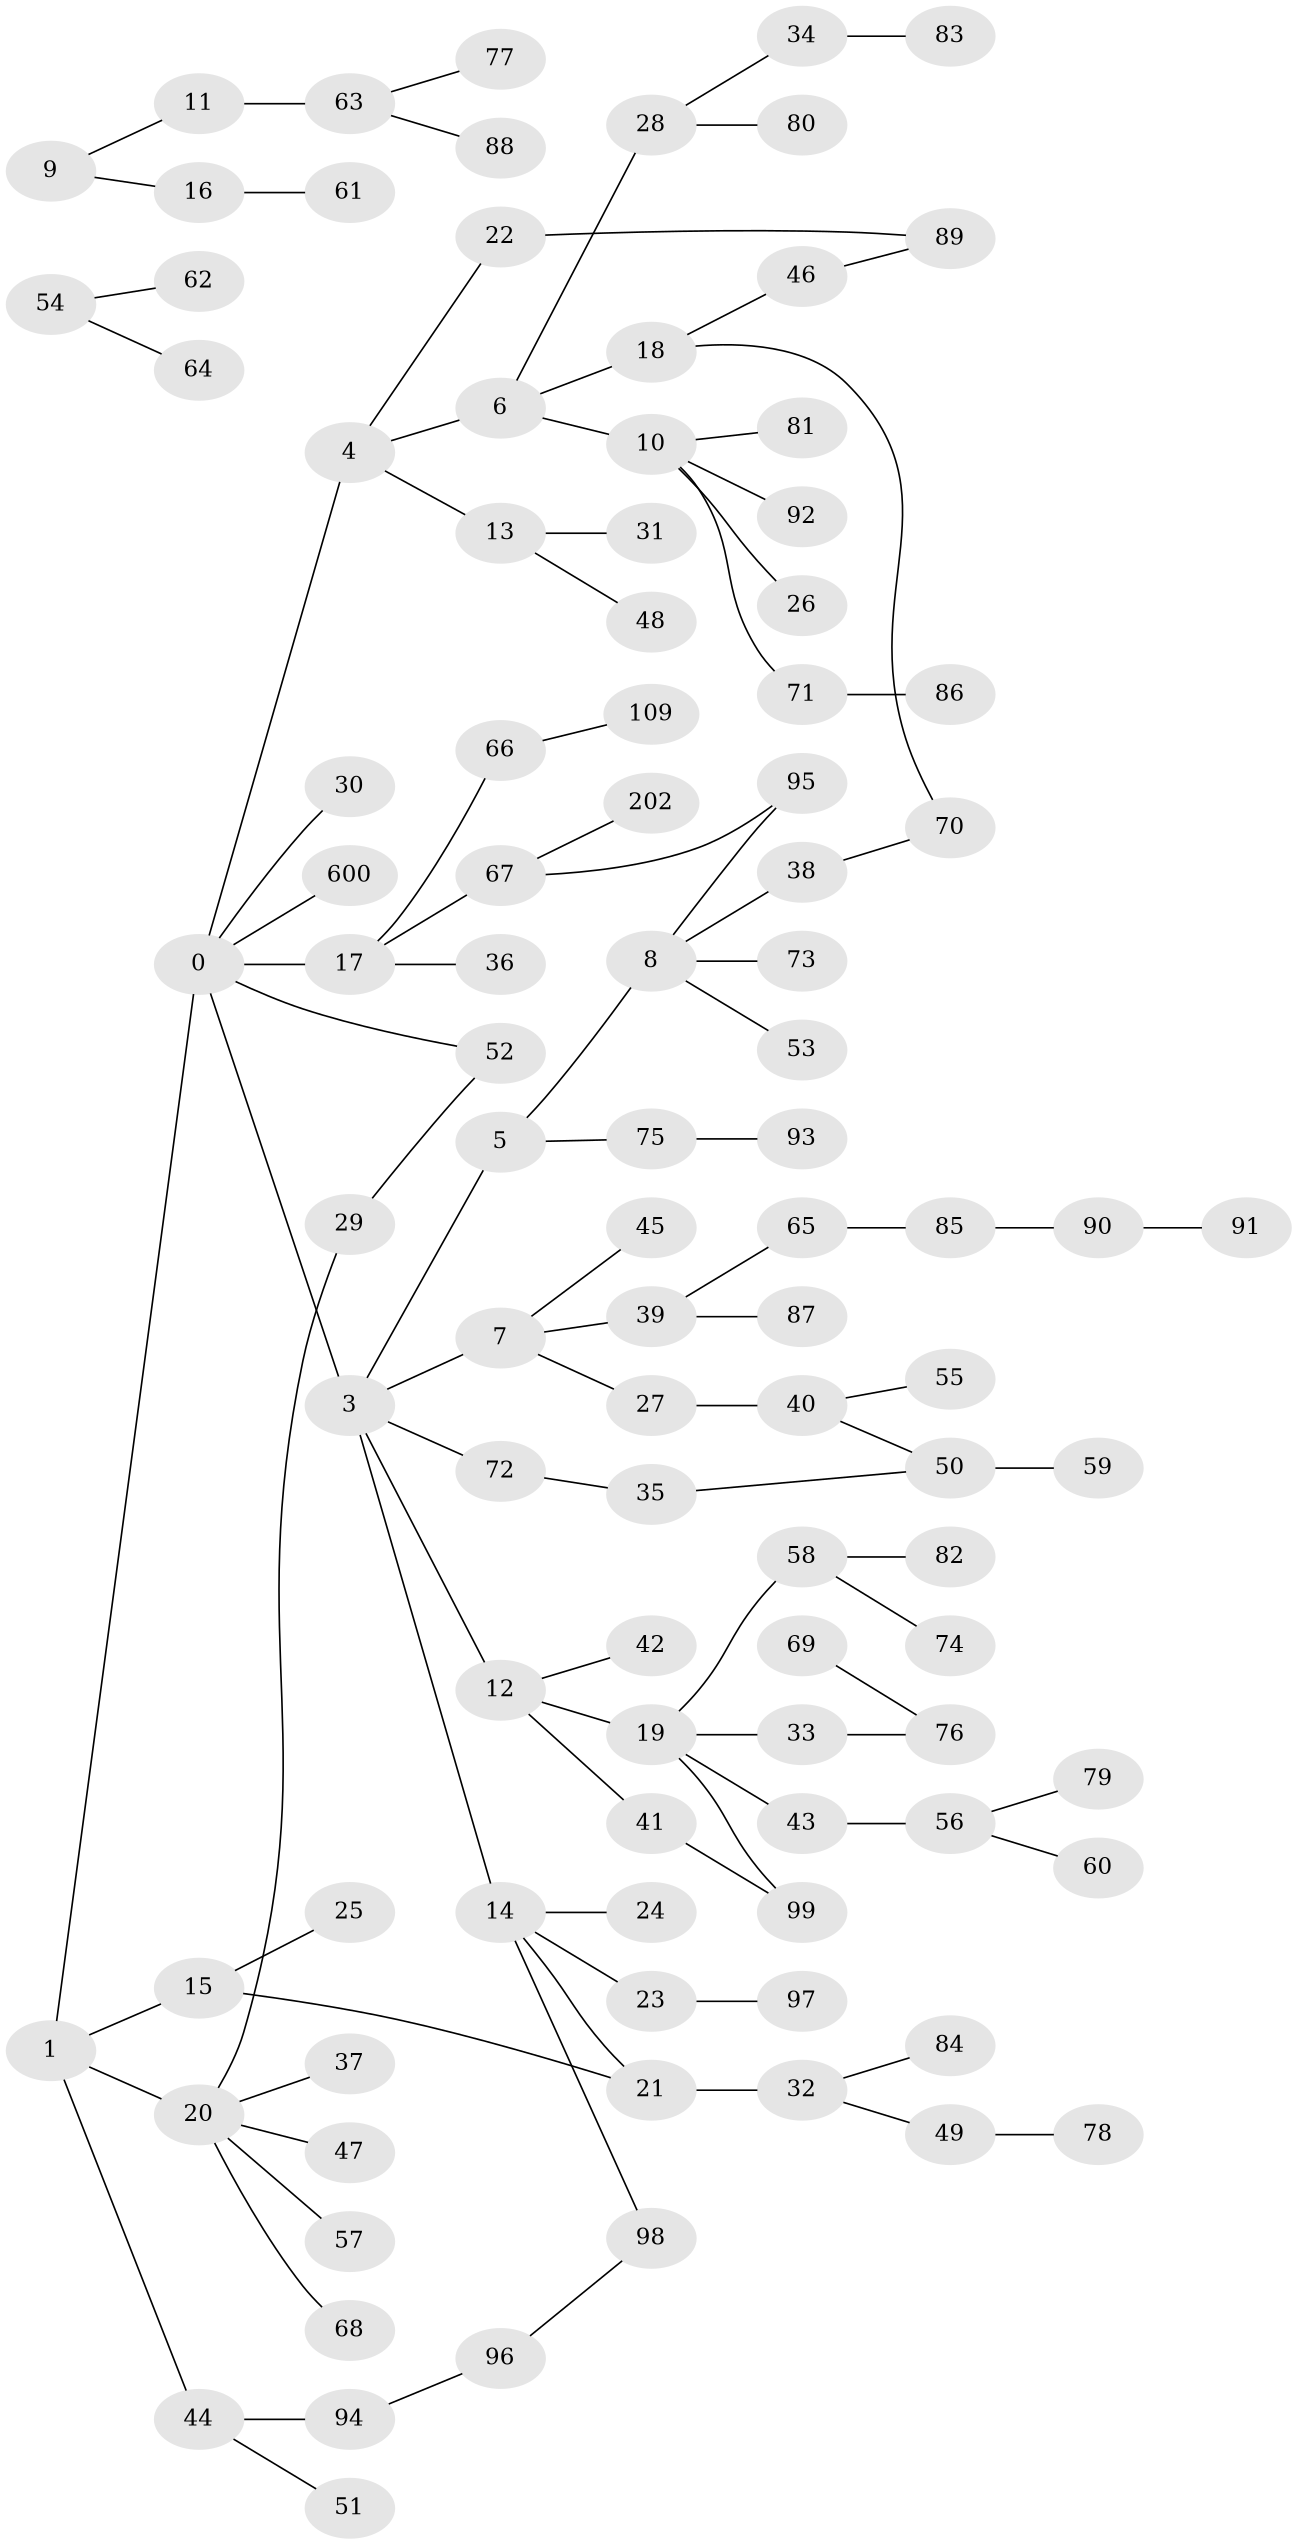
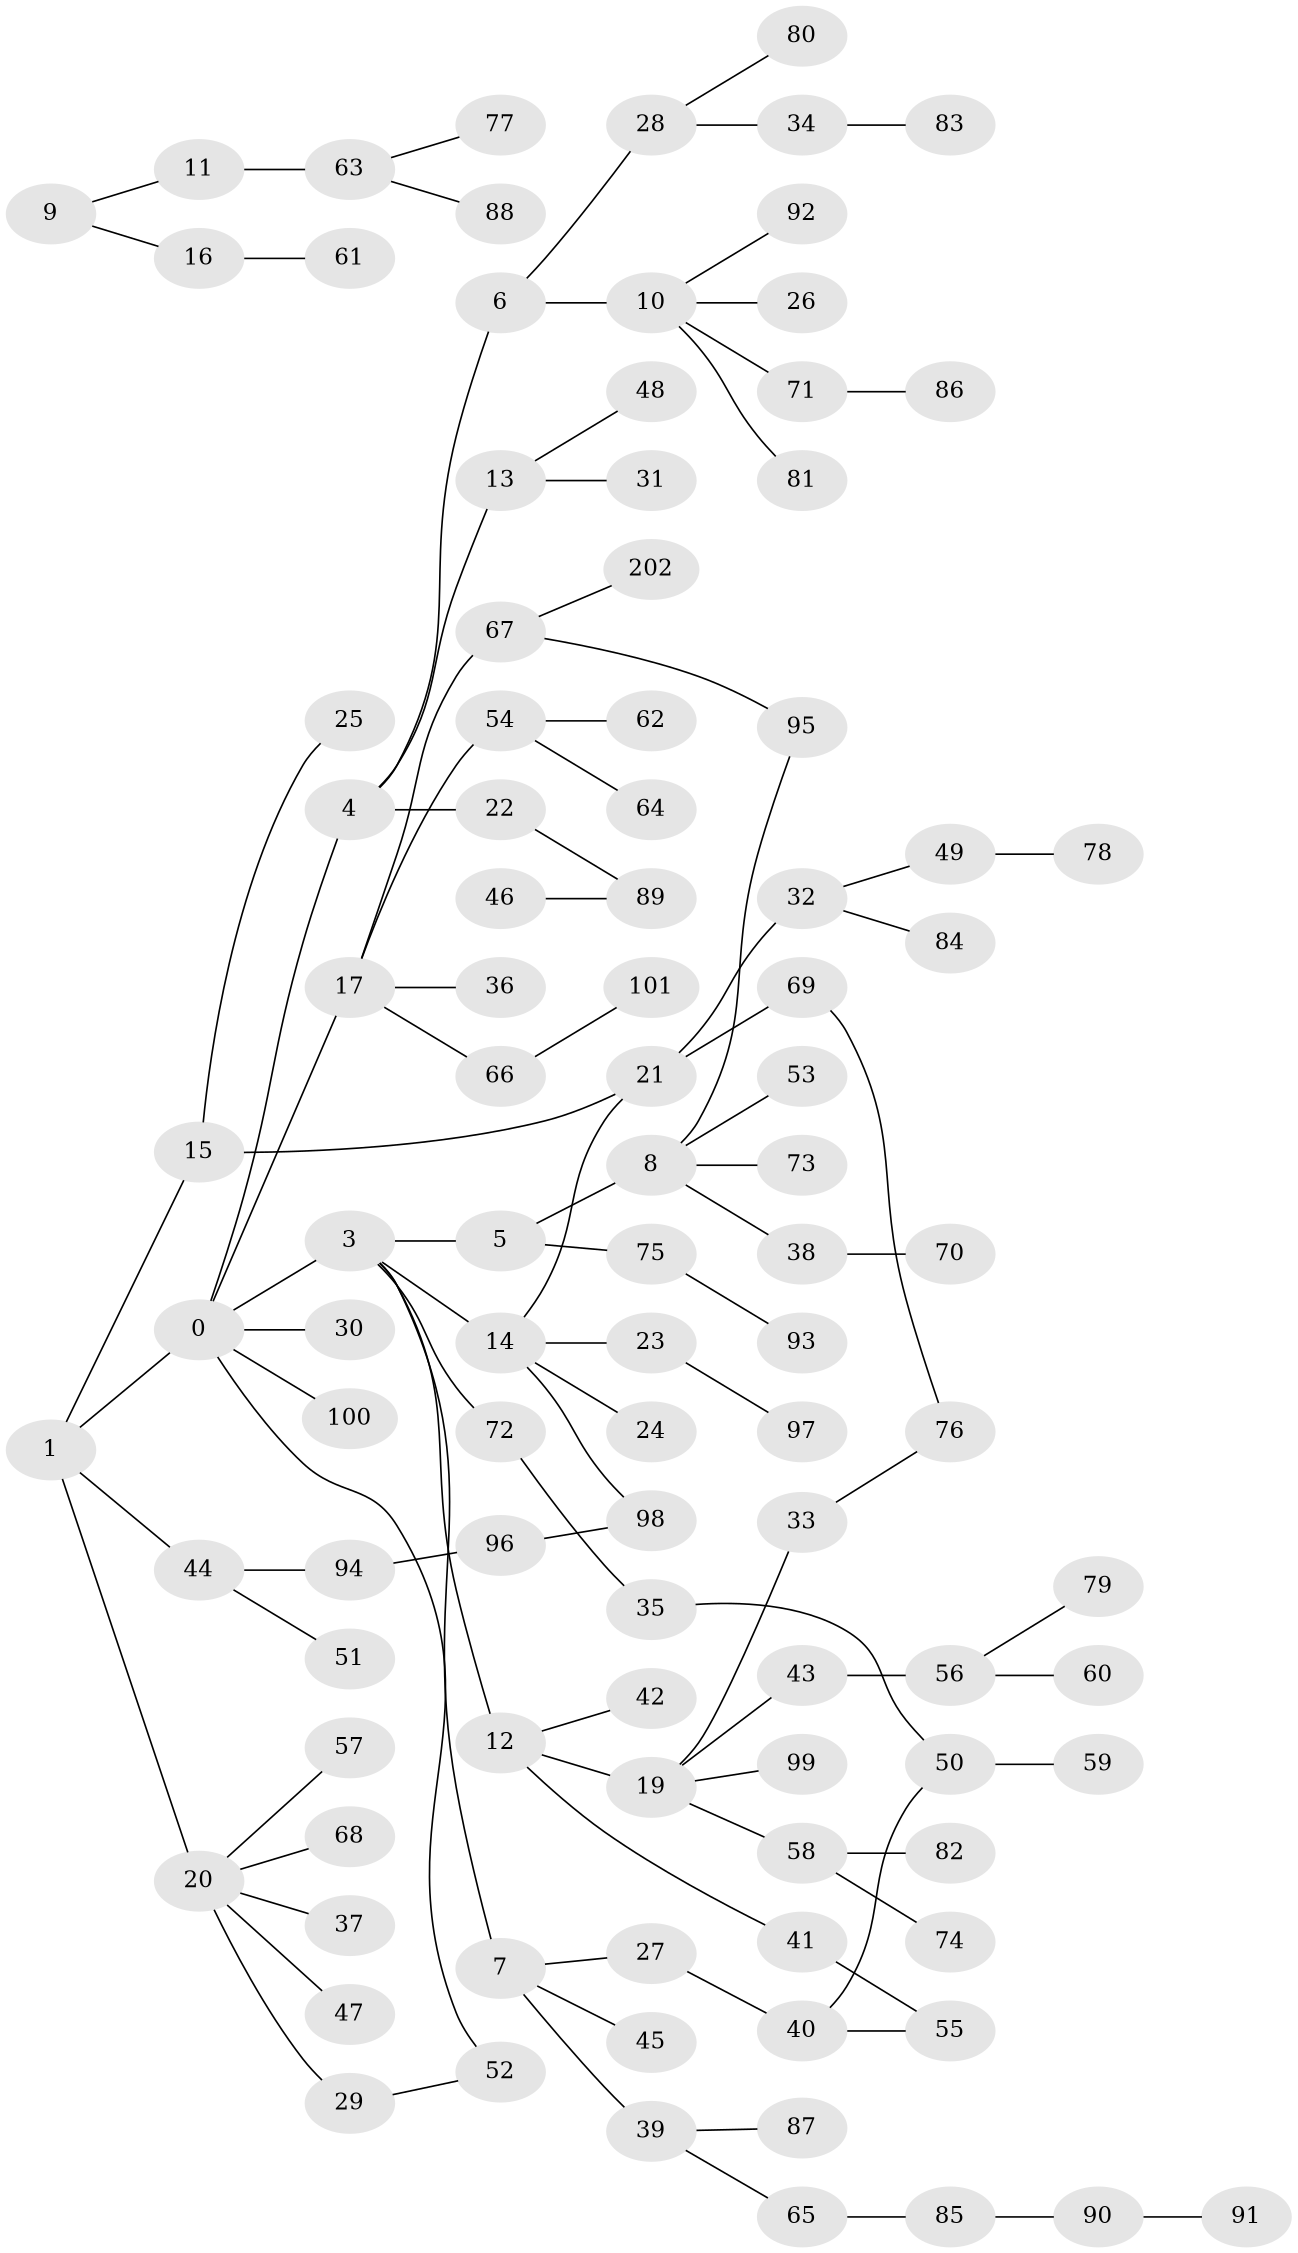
node "18": removed
node "109": label "109" -> "101"
edge "54" -- "17": added
node "600": label "600" -> "100"
edge "69" -- "21": added
edge "41" -- "99": now "41" -- "55"
